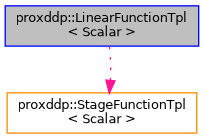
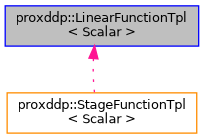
edge "proxddp::LinearFunctionTpl < Scalar >" -> "proxddp::StageFunctionTpl < Scalar >": reversed
